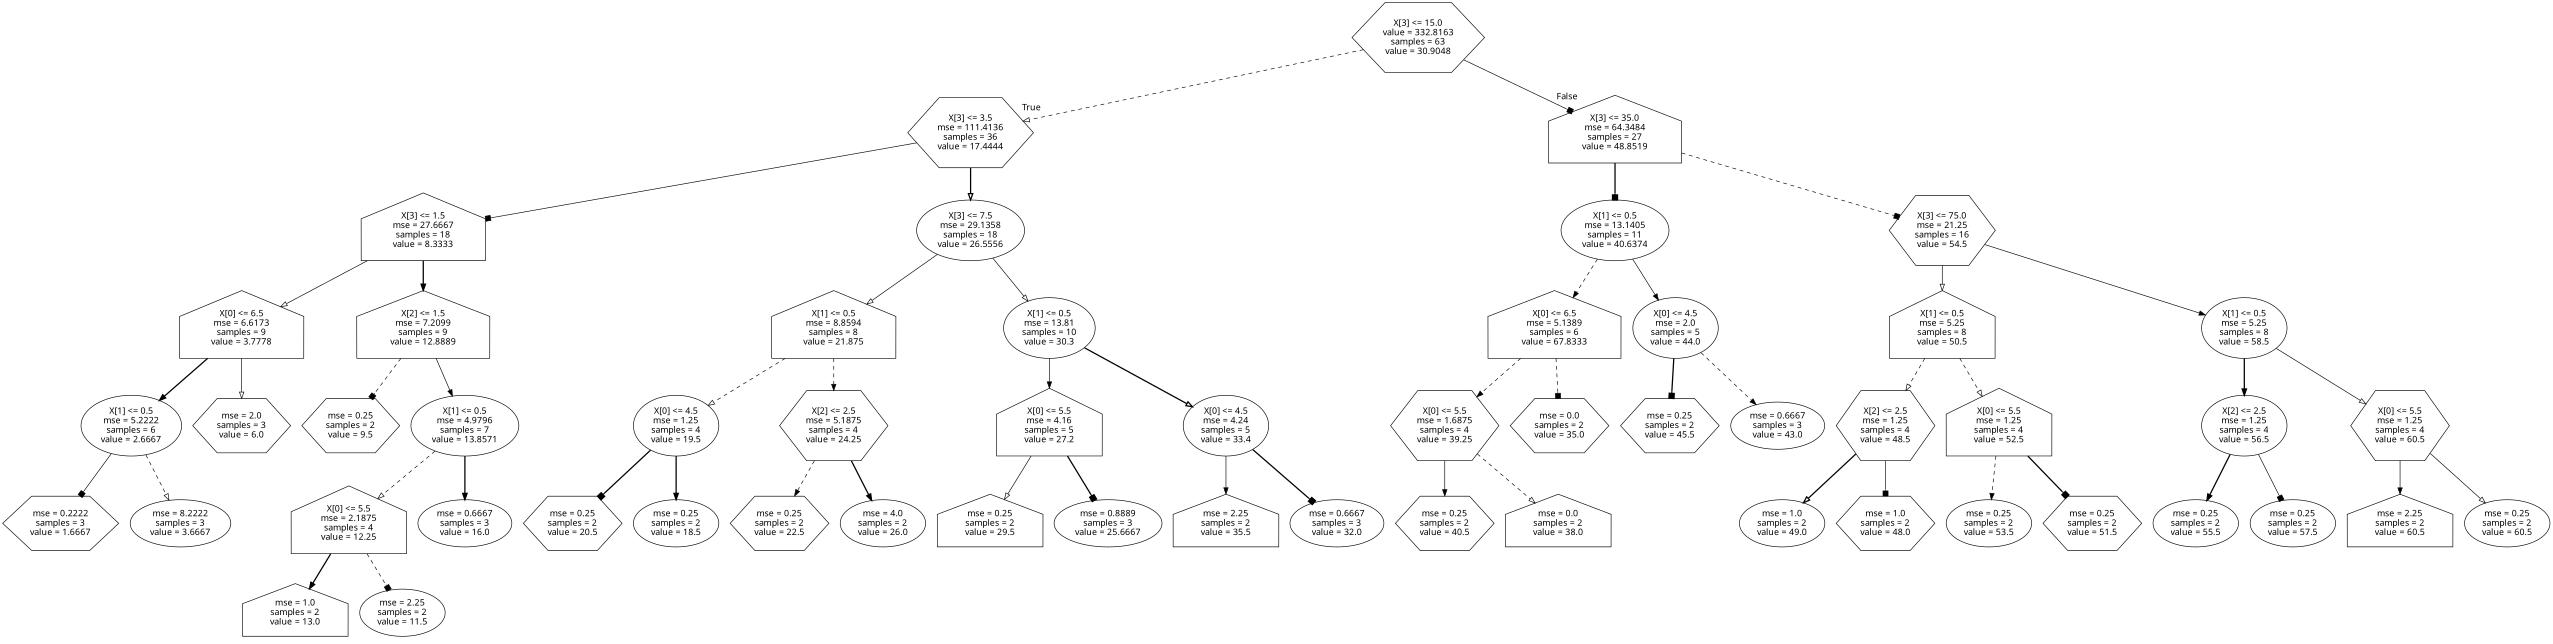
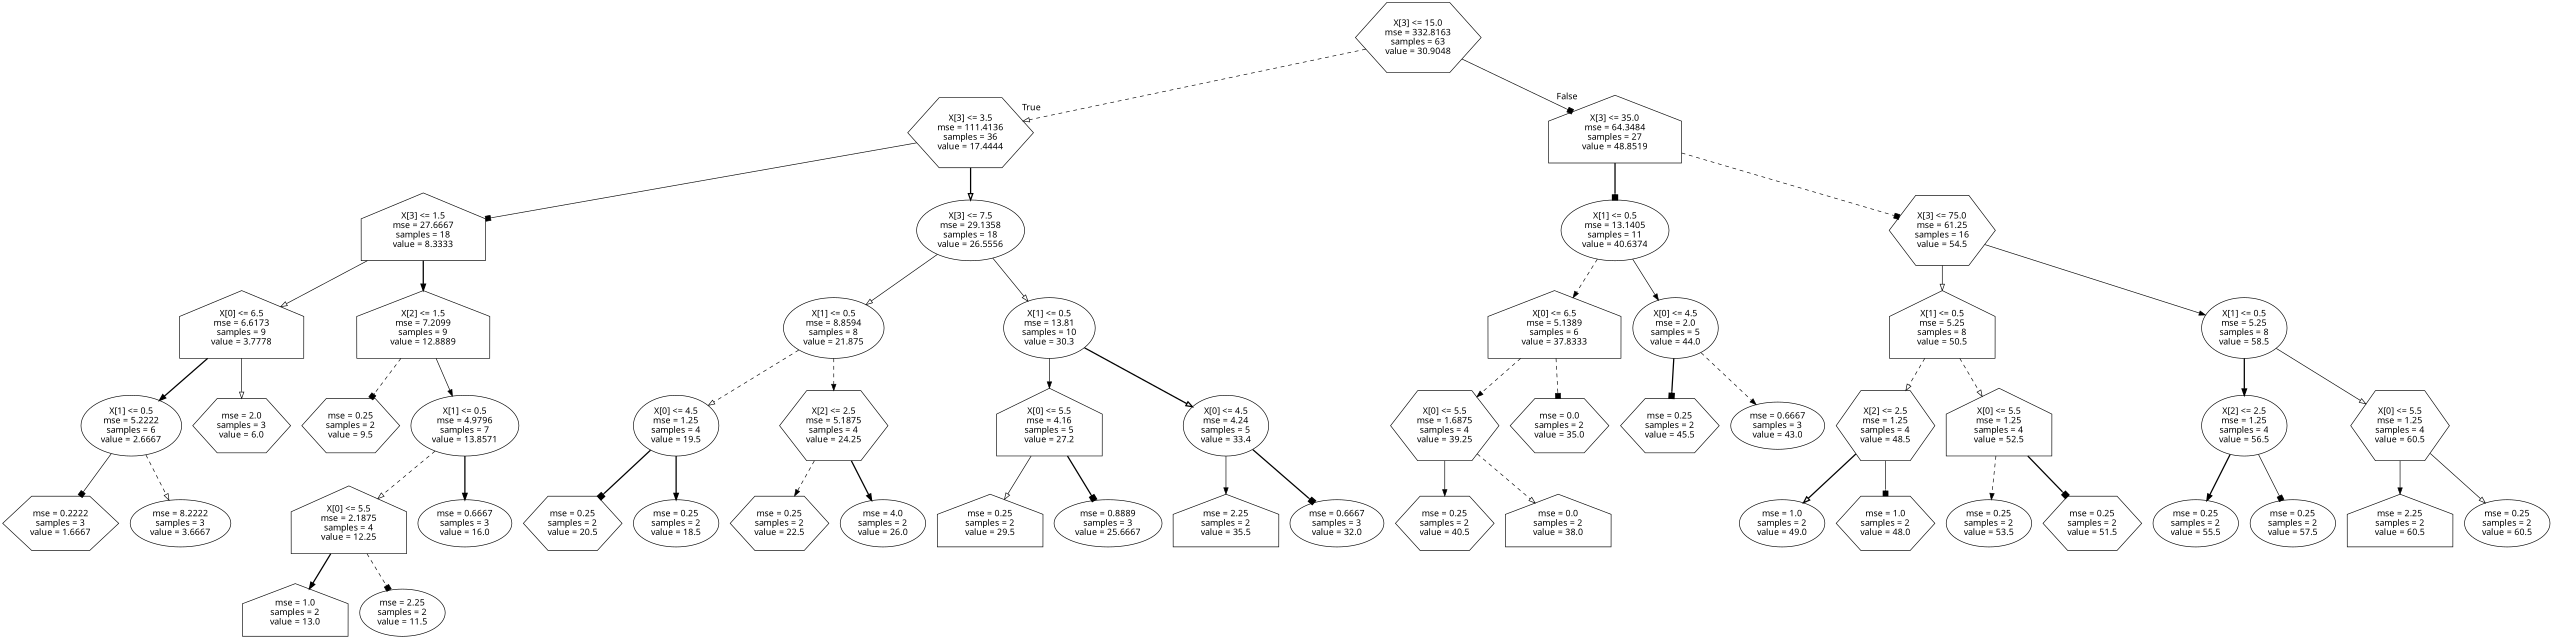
node "X[3] <= 15.0 value = 332.8163 samples = 63 value = 30.9048": label "X[3] <= 15.0 value = 332.8163 samples = 63 value = 30.9048" -> "X[3] <= 15.0 mse = 332.8163 samples = 63 value = 30.9048"
node "X[3] <= 75.0 mse = 21.25 samples = 16 value = 54.5": label "X[3] <= 75.0 mse = 21.25 samples = 16 value = 54.5" -> "X[3] <= 75.0 mse = 61.25 samples = 16 value = 54.5"
node "X[1] <= 0.5 mse = 8.8594 samples = 8 value = 21.875": shape house -> ellipse
node "X[0] <= 6.5 mse = 5.1389 samples = 6 value = 67.8333": label "X[0] <= 6.5 mse = 5.1389 samples = 6 value = 67.8333" -> "X[0] <= 6.5 mse = 5.1389 samples = 6 value = 37.8333"
